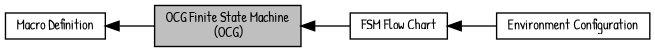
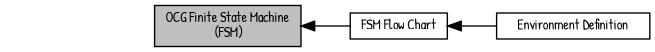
node "Macro Definition": removed
node "OCG Finite State Machine (OCG)": label "OCG Finite State Machine (OCG)" -> "OCG Finite State Machine (FSM)"
node "Environment Configuration": label "Environment Configuration" -> "Environment Definition"
